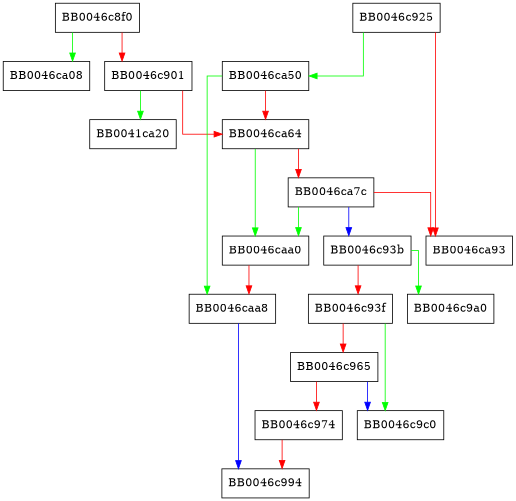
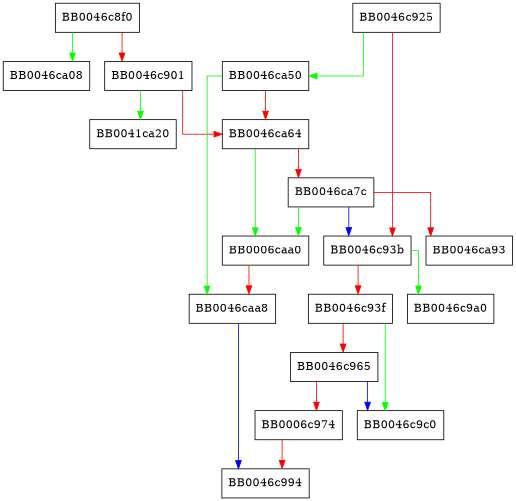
edge "BB0046c925" -> "BB0046ca93": now "BB0046c925" -> "BB0046c93b"
node "BB0046caa0": label "BB0046caa0" -> "BB0006caa0"
node "BB0046c974": label "BB0046c974" -> "BB0006c974"
